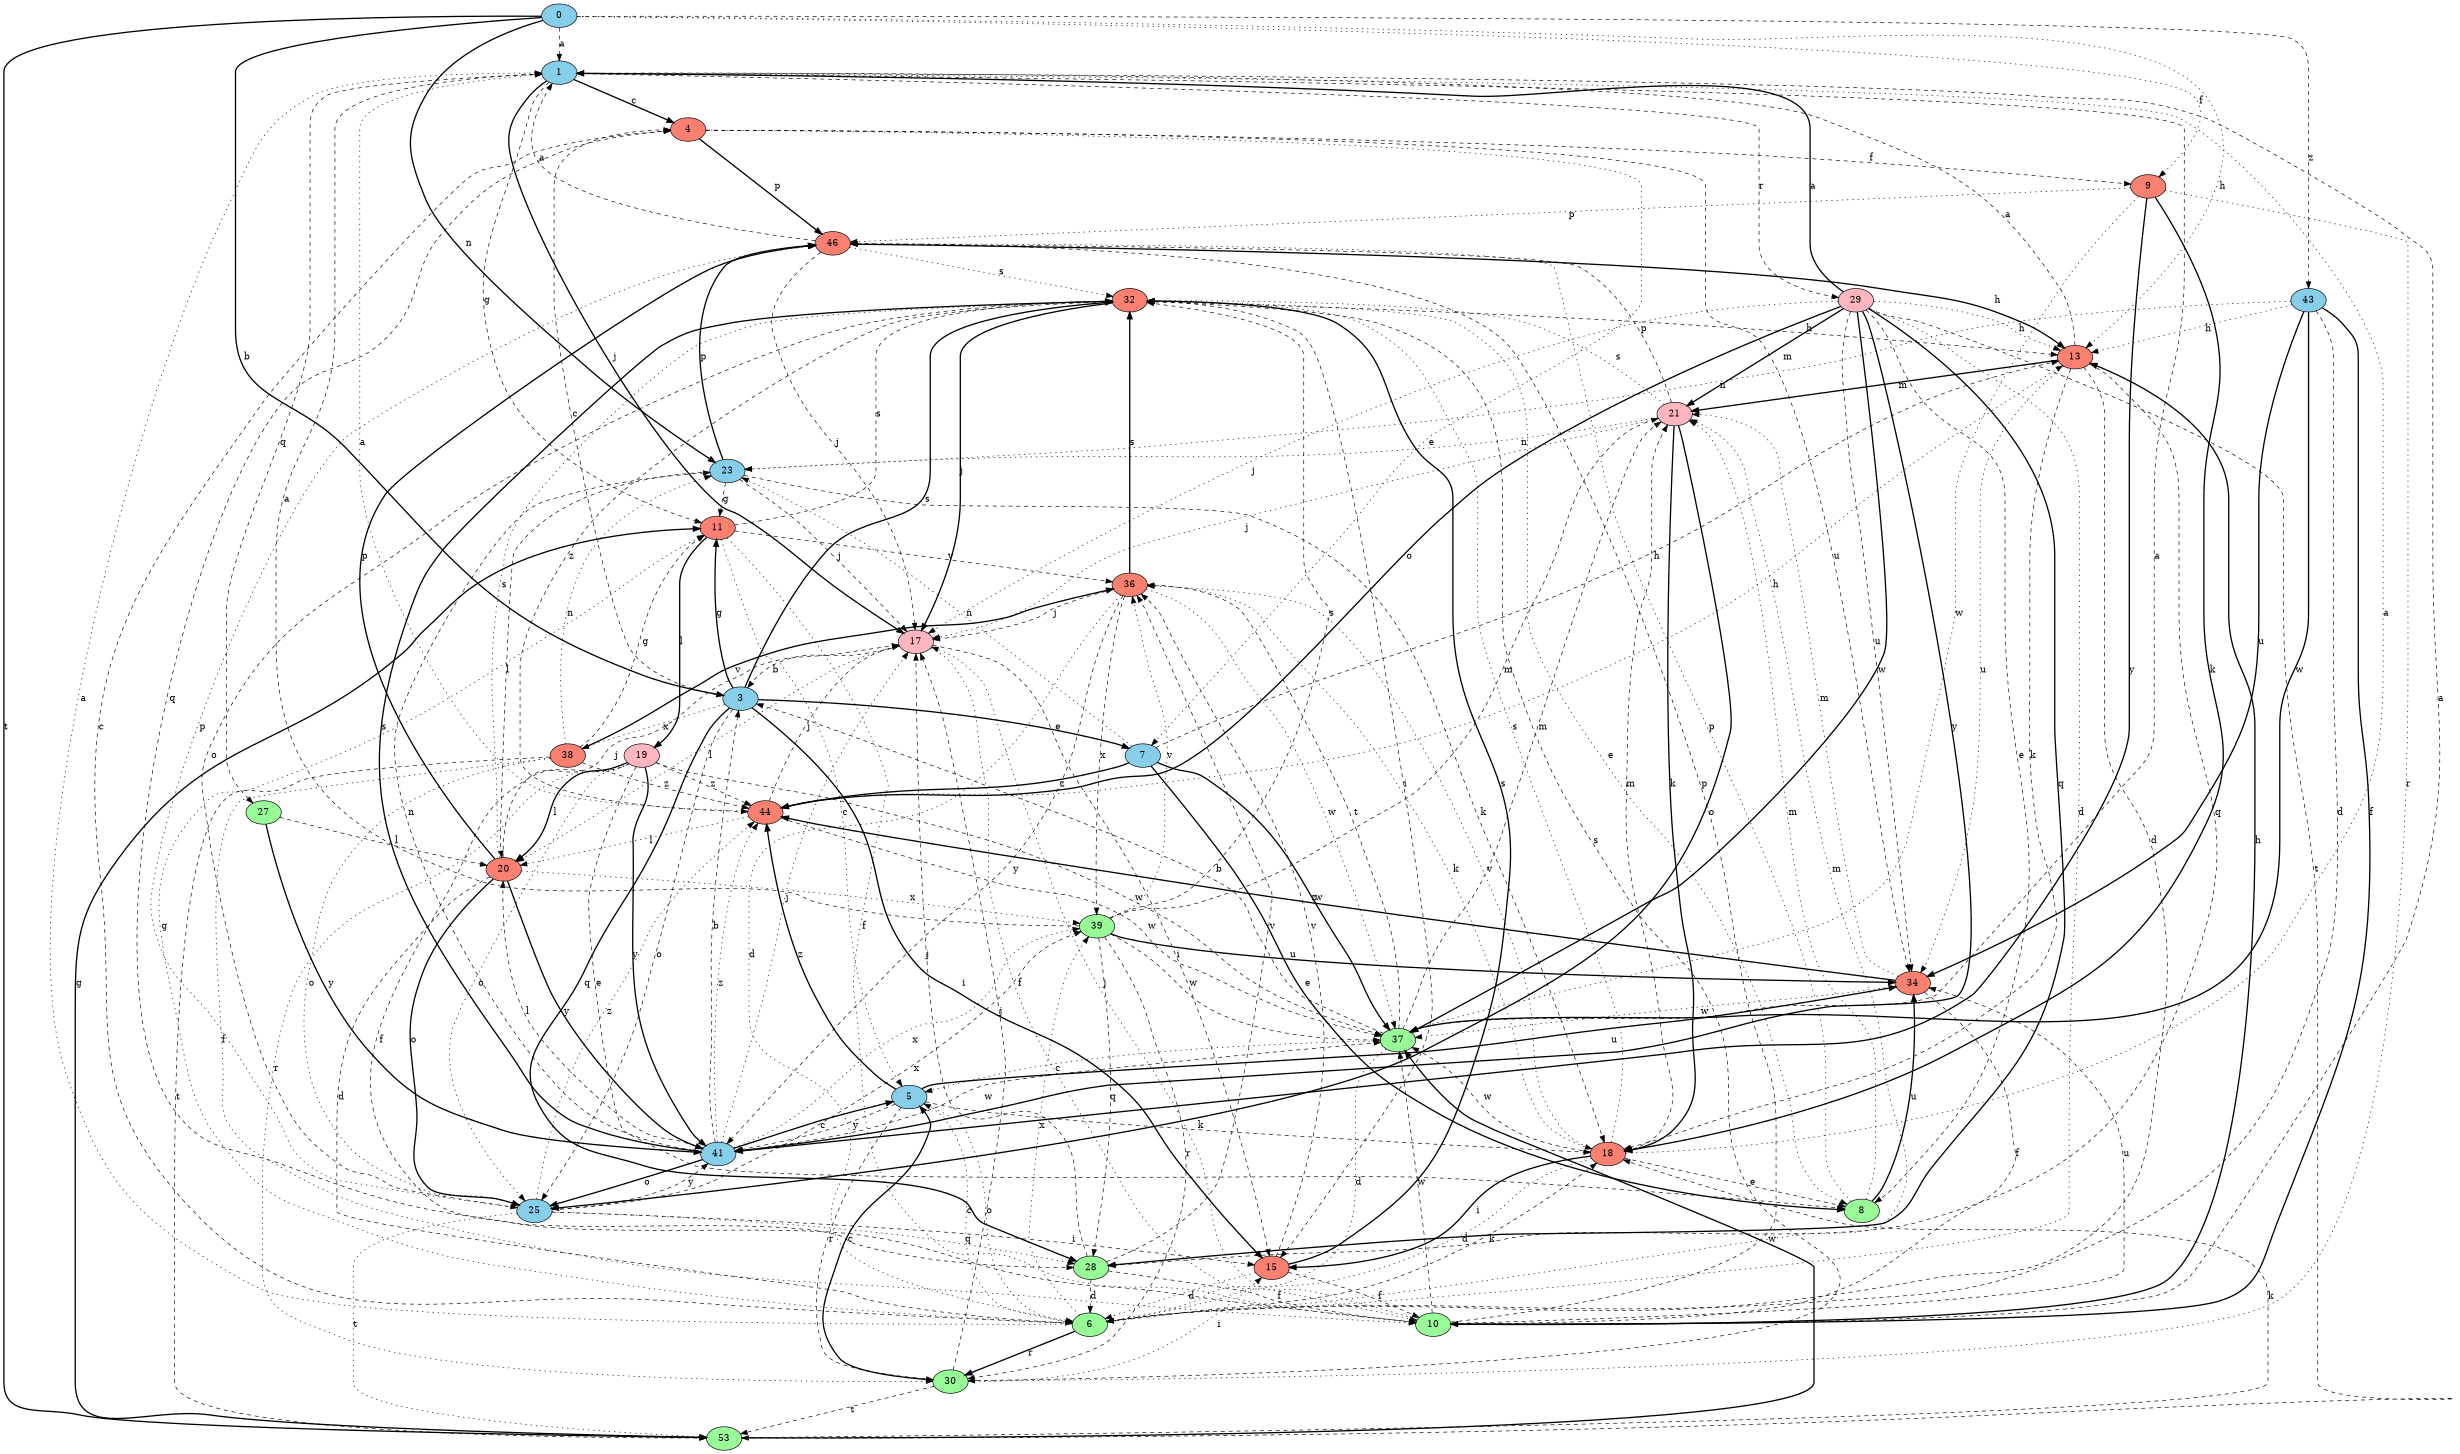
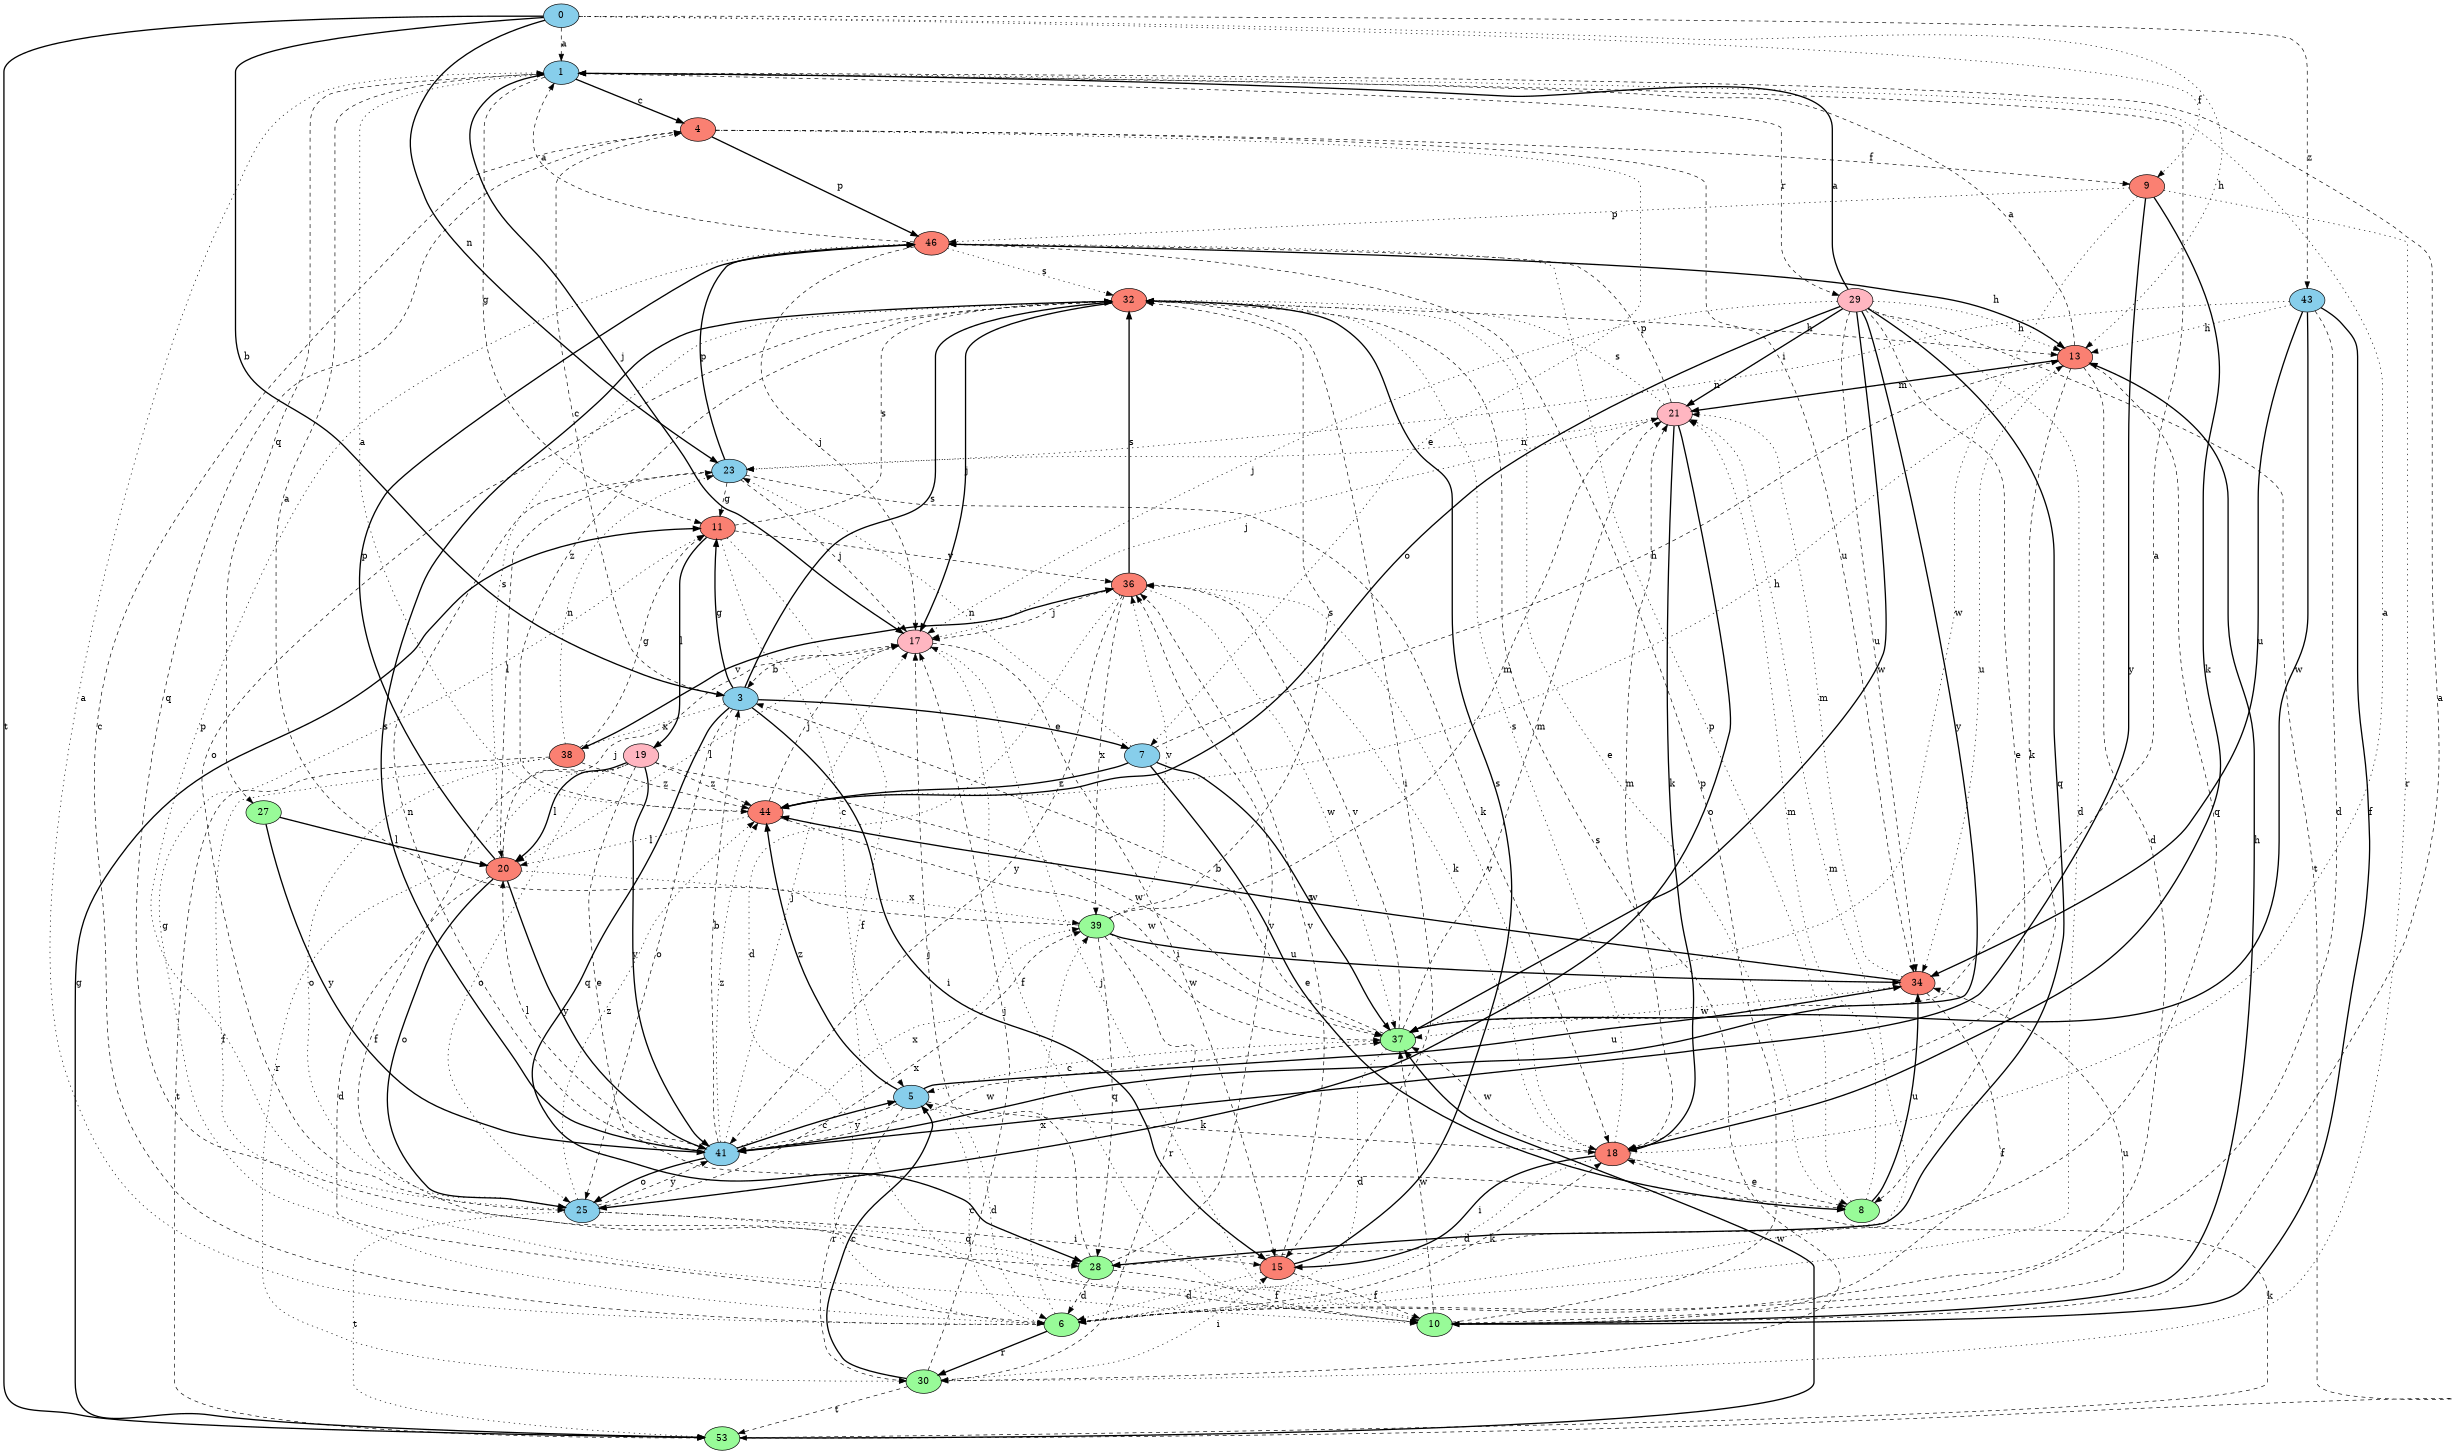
edge "29" -> "21": label "m" -> "i"
edge "37" -> "36": label "t" -> "v"
edge "27" -> "20": style dashed -> bold
edge "5" -> "6": label "o" -> "d"
